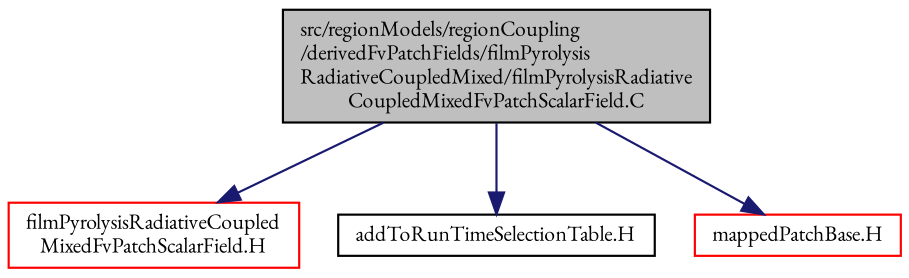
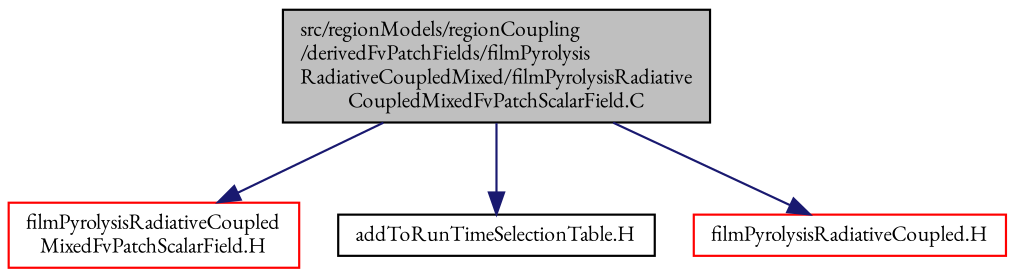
node "mappedPatchBase.H": label "mappedPatchBase.H" -> "filmPyrolysisRadiativeCoupled.H"
